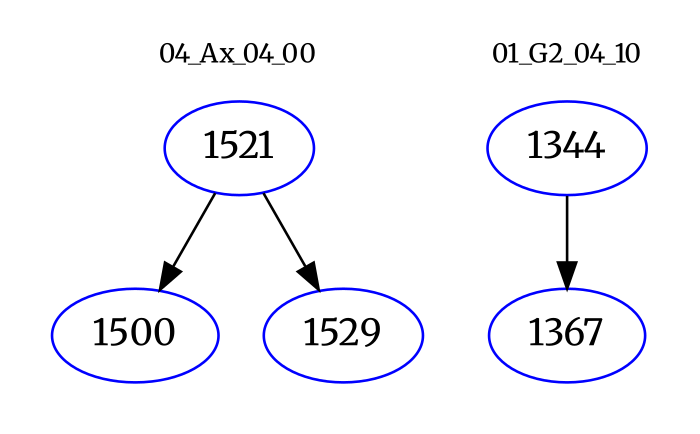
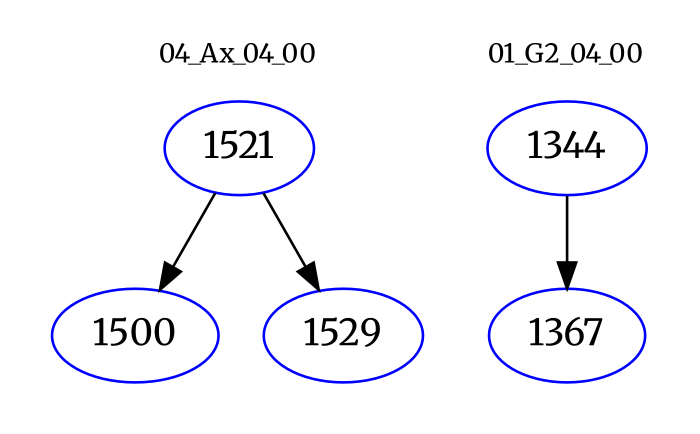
cluster "01_G2_04_10": label "01_G2_04_10" -> "01_G2_04_00"
